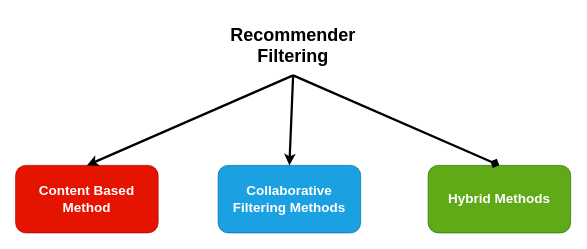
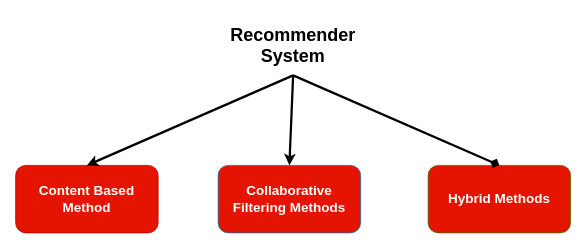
node "Recommender Filtering": label "Recommender Filtering" -> "Recommender System"
node "Collaborative Filtering Methods": fillcolor #1ba1e2 -> #e51400
node "Hybrid Methods": fillcolor #60a917 -> #e51400
